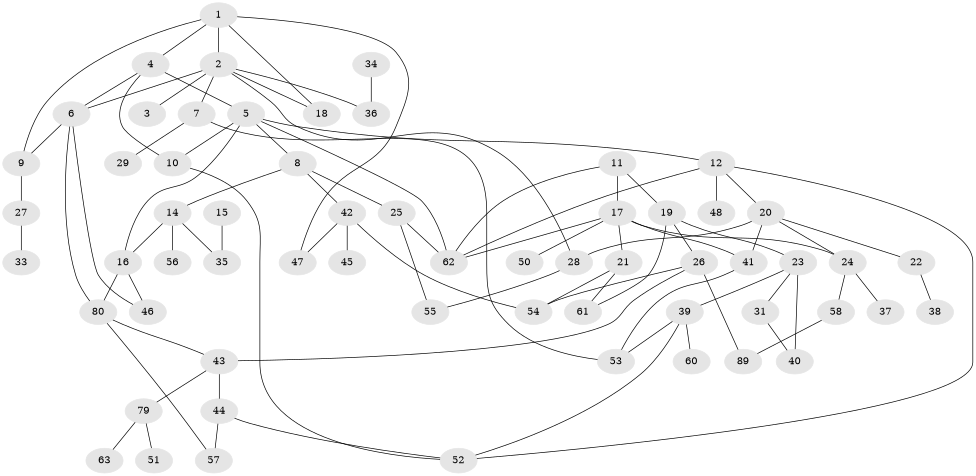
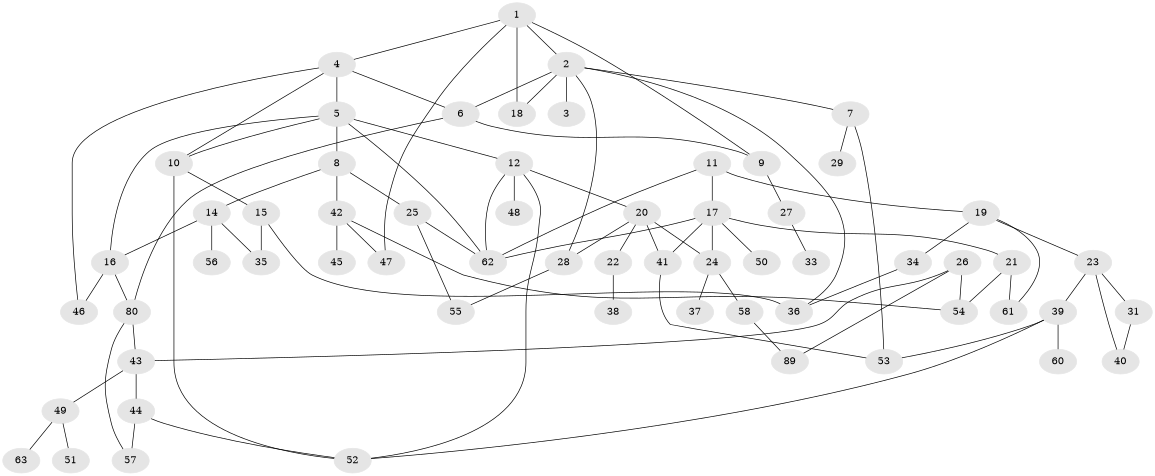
edge "10" -- "15": added
edge "6" -- "46": now "4" -- "46"
edge "19" -- "26": now "19" -- "34"
edge "15" -- "36": added
node "79": label "79" -> "49"
